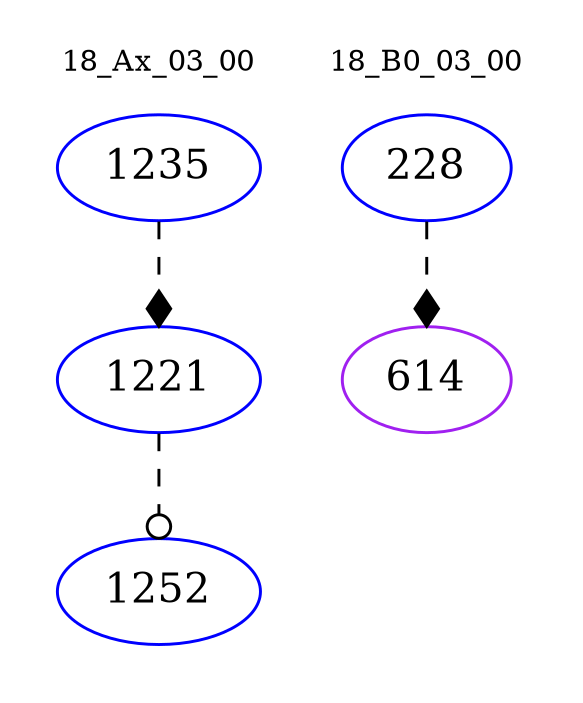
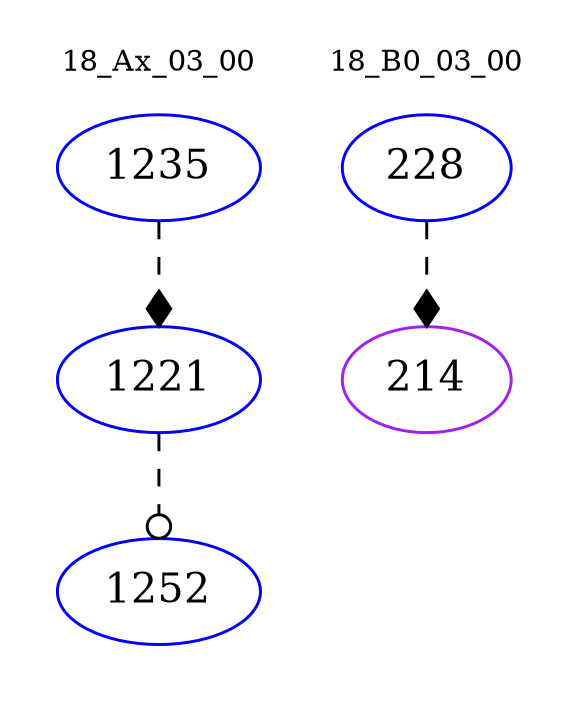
node "614": label "614" -> "214"
